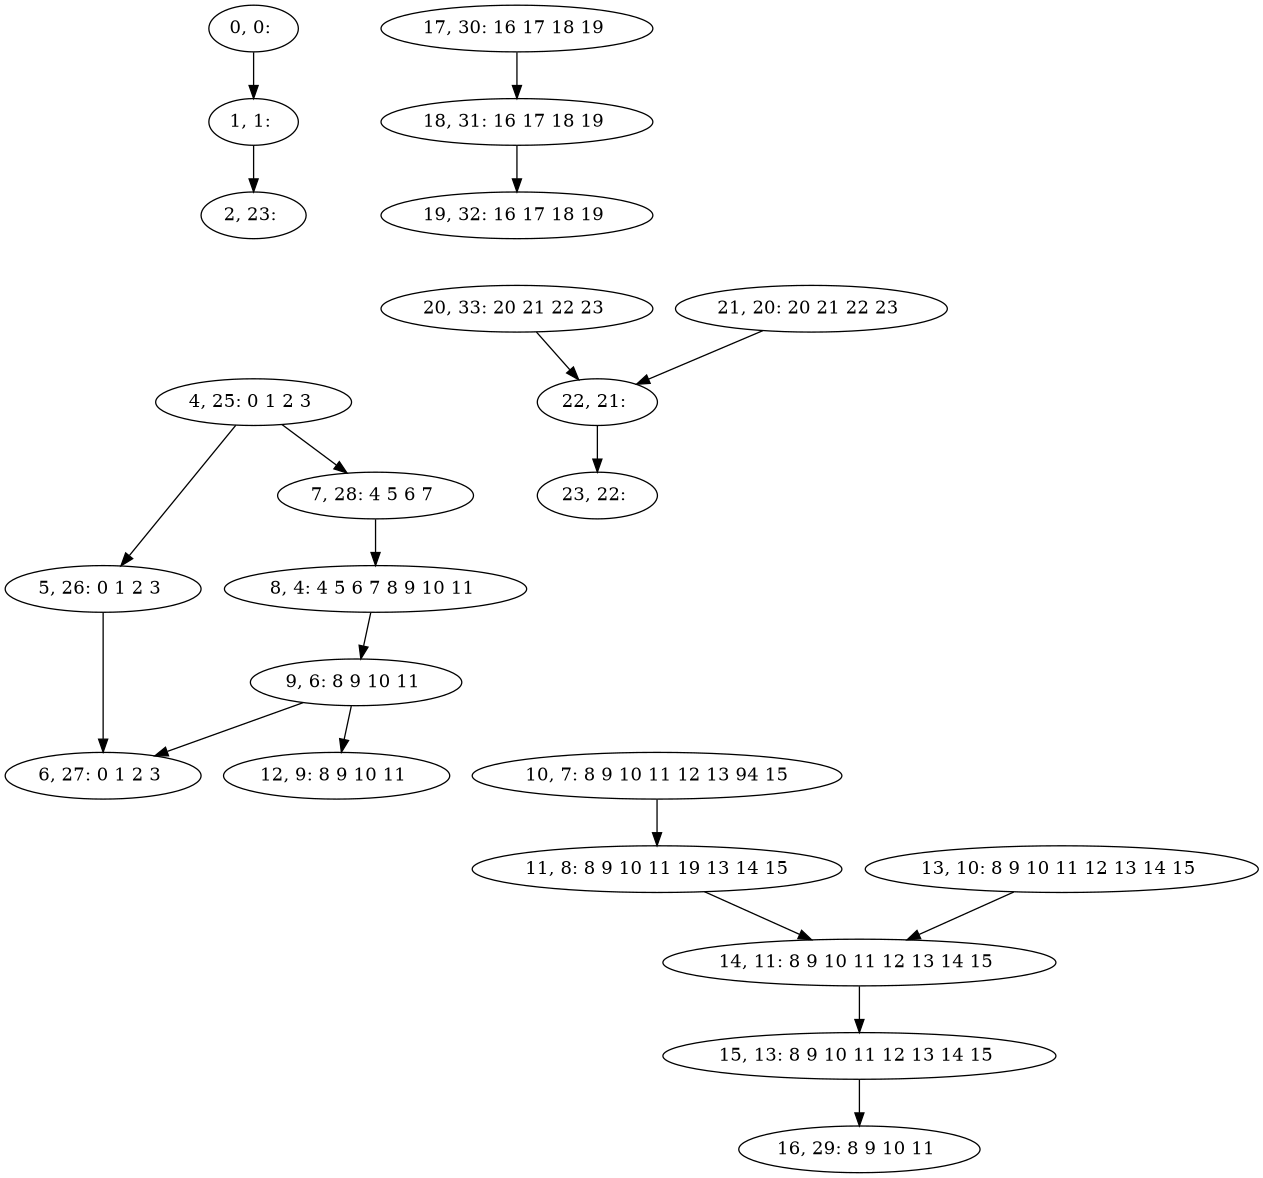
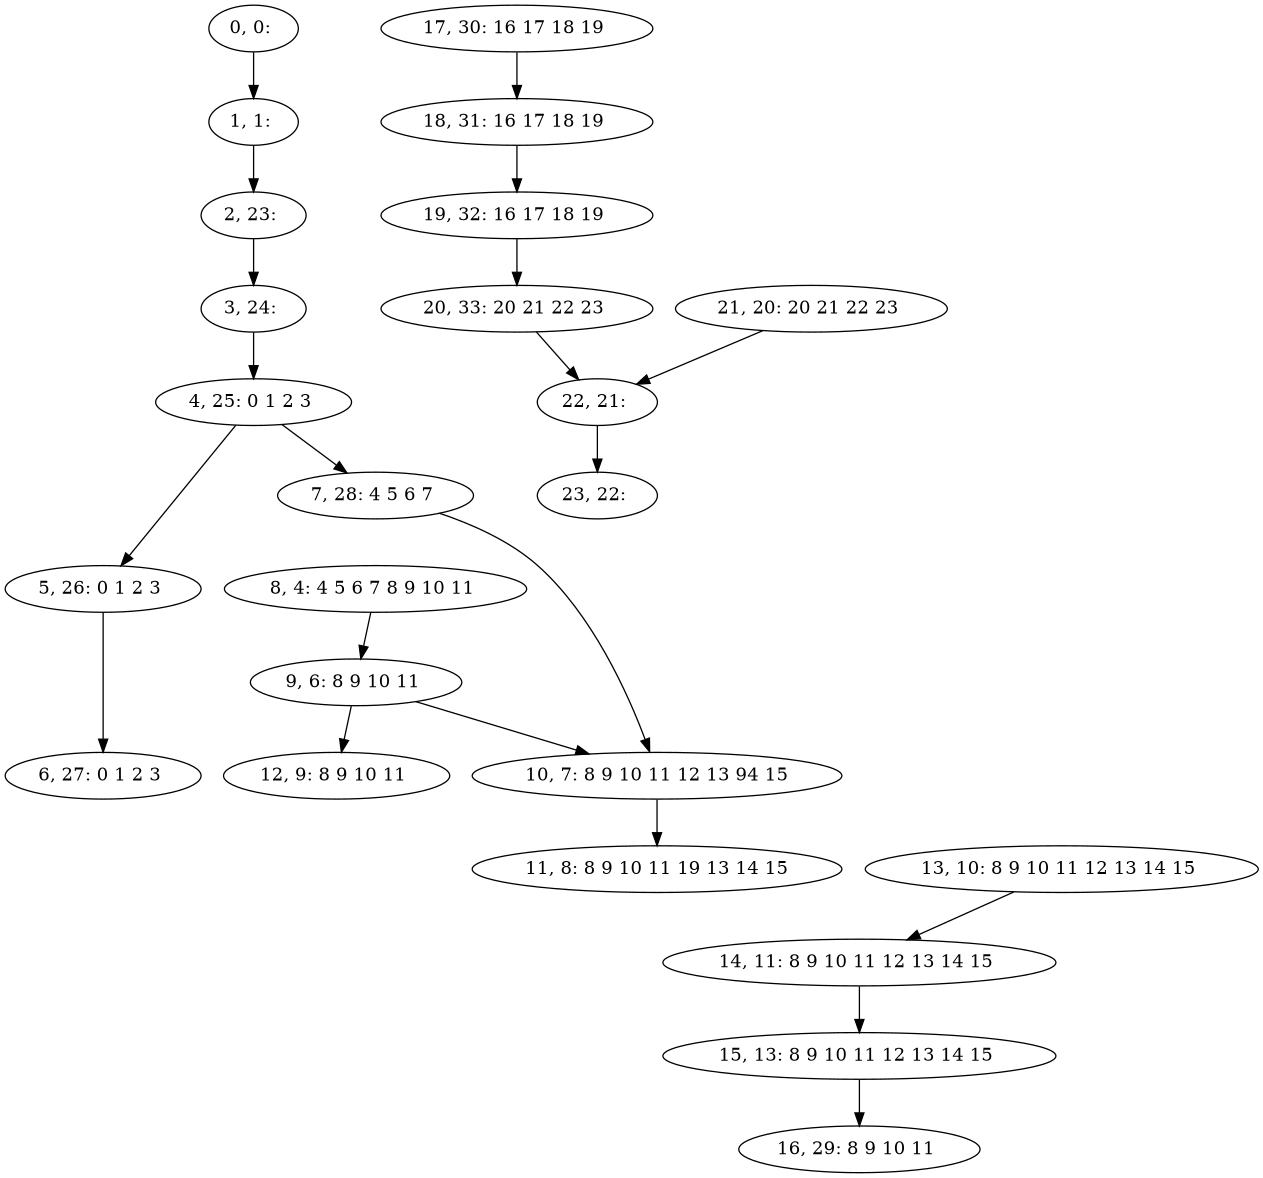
edge "19, 32: 16 17 18 19" -> "20, 33: 20 21 22 23": added
node "3, 24:": added
edge "7, 28: 4 5 6 7" -> "8, 4: 4 5 6 7 8 9 10 11": now "7, 28: 4 5 6 7" -> "10, 7: 8 9 10 11 12 13 94 15"
edge "9, 6: 8 9 10 11" -> "6, 27: 0 1 2 3": now "9, 6: 8 9 10 11" -> "10, 7: 8 9 10 11 12 13 94 15"
edge "11, 8: 8 9 10 11 19 13 14 15" -> "14, 11: 8 9 10 11 12 13 14 15": removed
